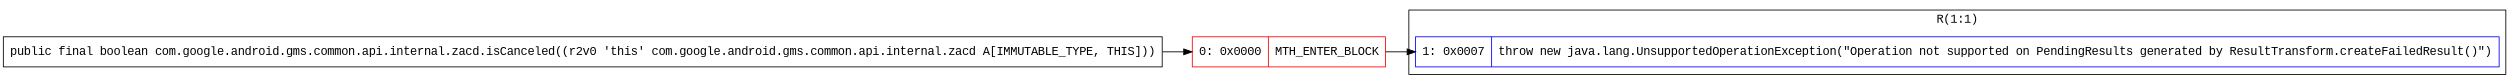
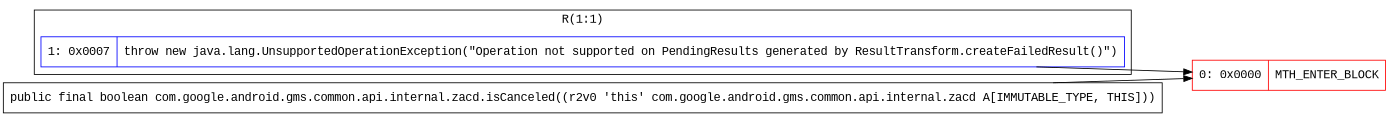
edge "0: 0x0000" -> "1: 0x0007": reversed
